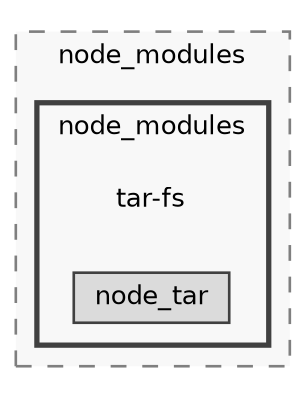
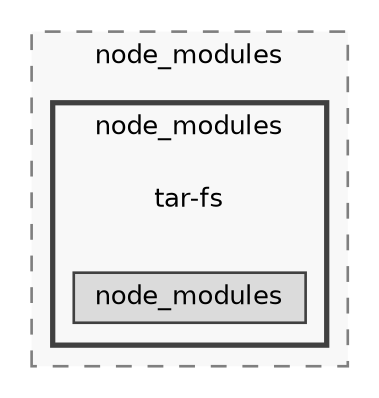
node "node_tar": label "node_tar" -> "node_modules"
